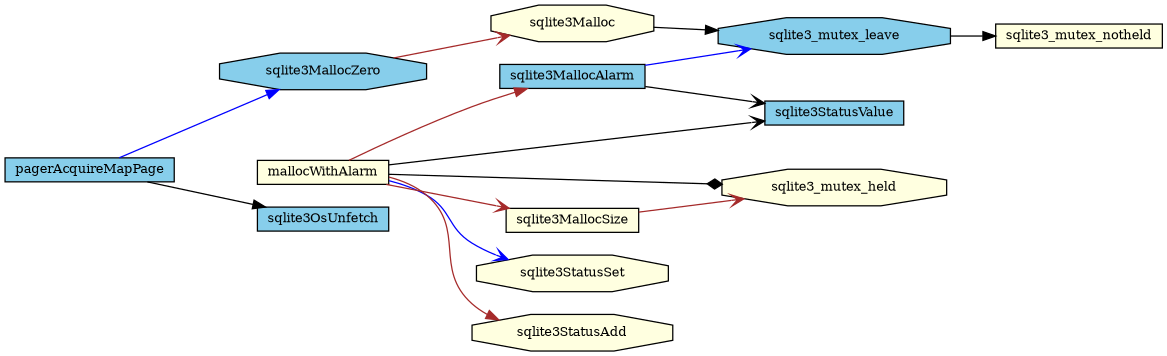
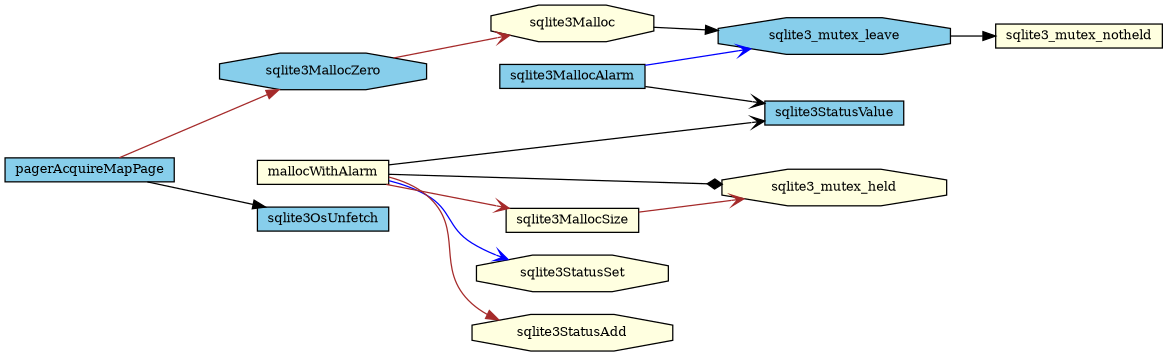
edge "mallocWithAlarm" -> "sqlite3MallocAlarm": removed
edge "pagerAcquireMapPage" -> "sqlite3MallocZero": color blue -> brown
